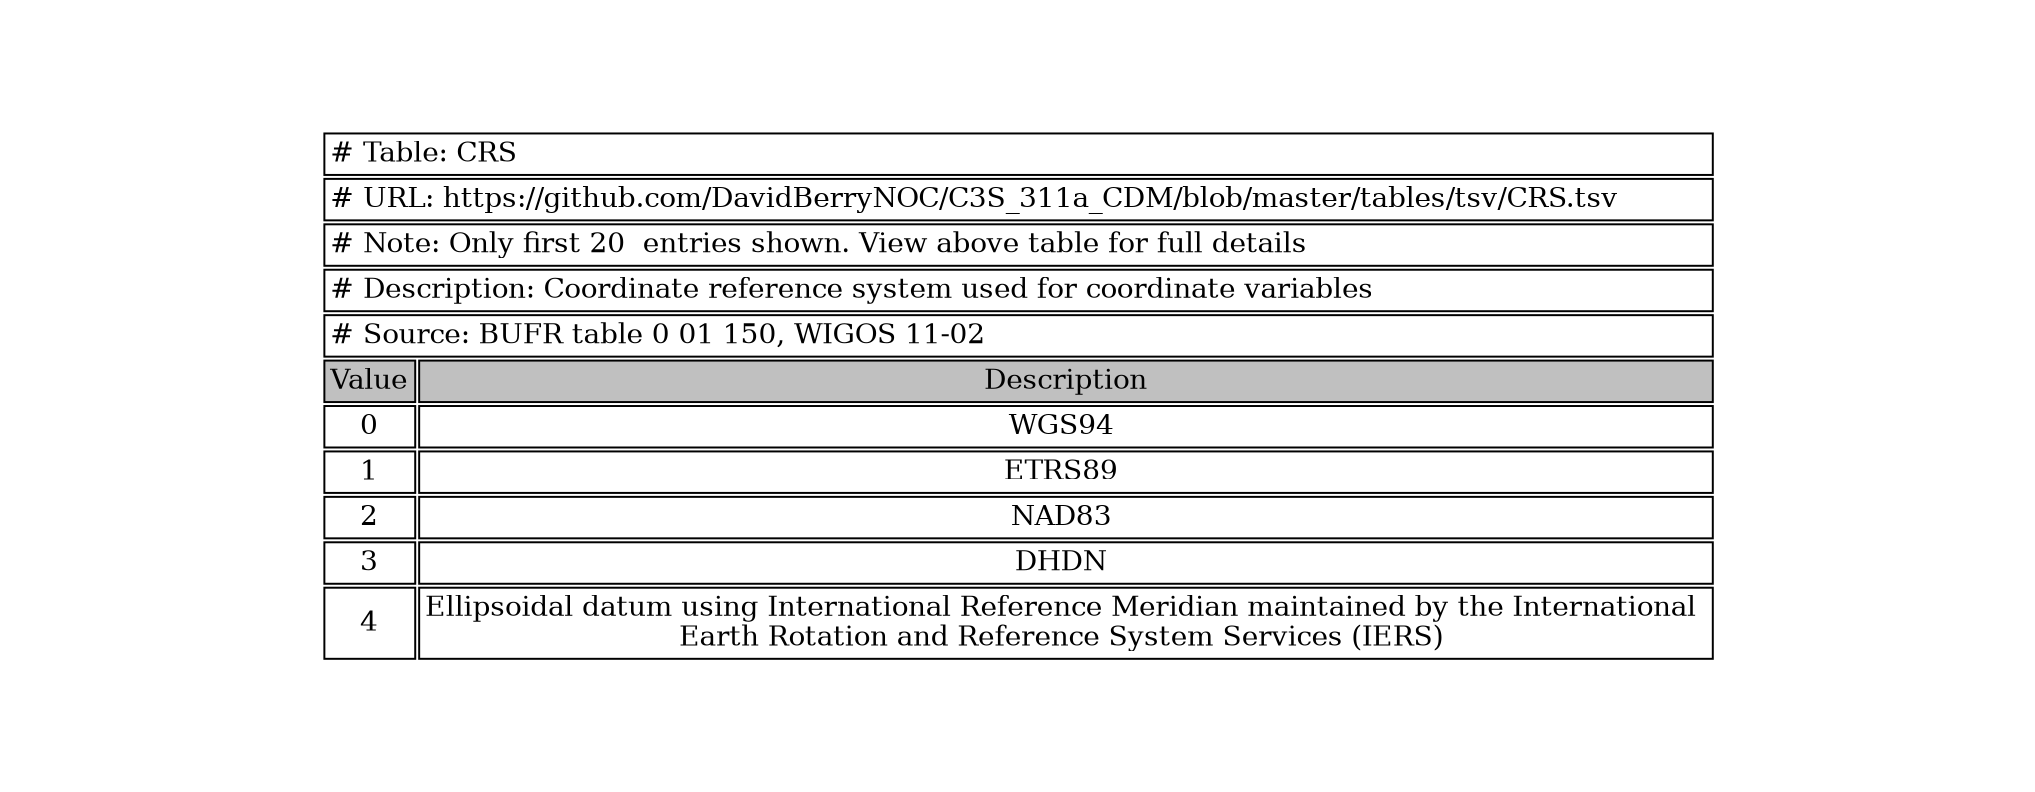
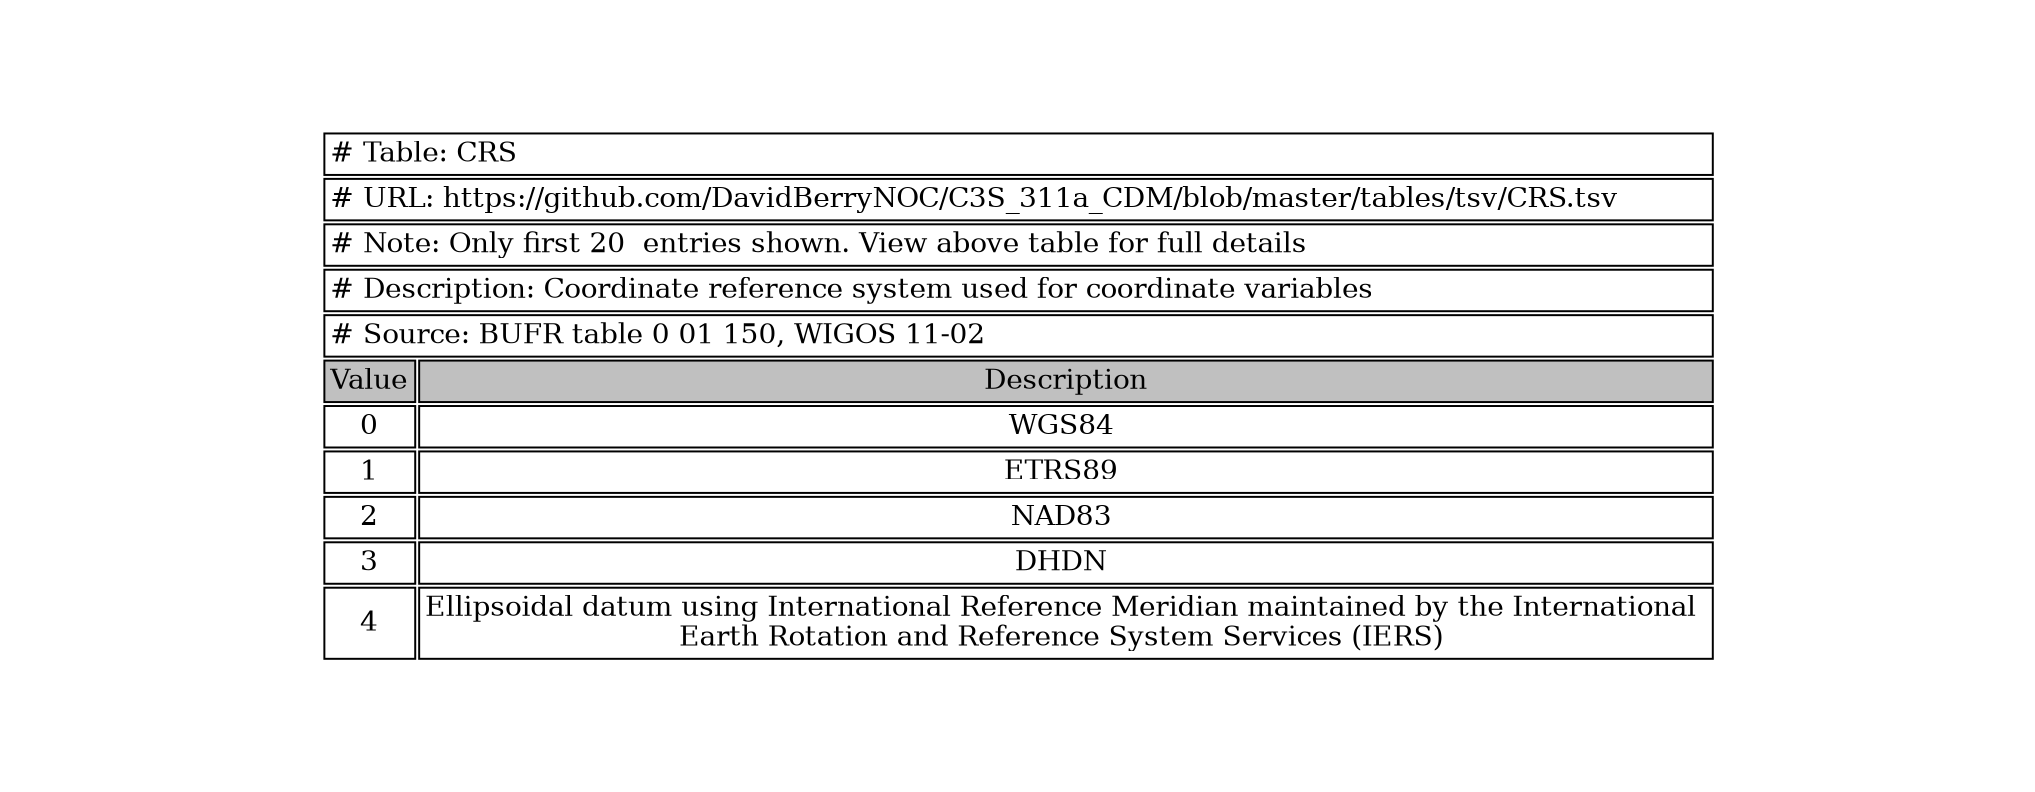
node "# Table: CRS": text "WGS94" -> "WGS84"
